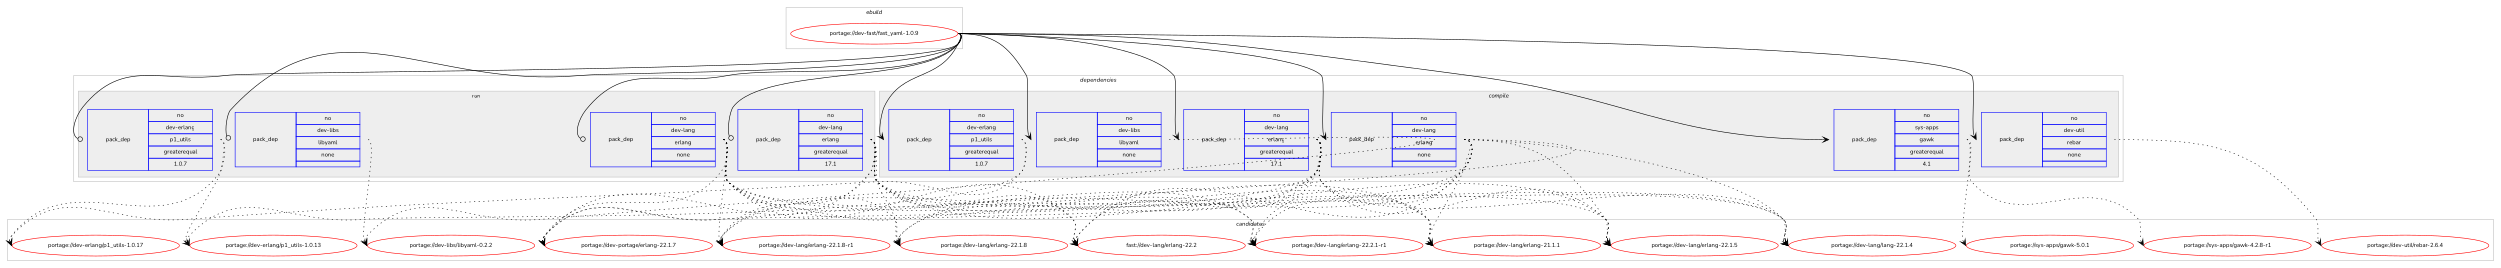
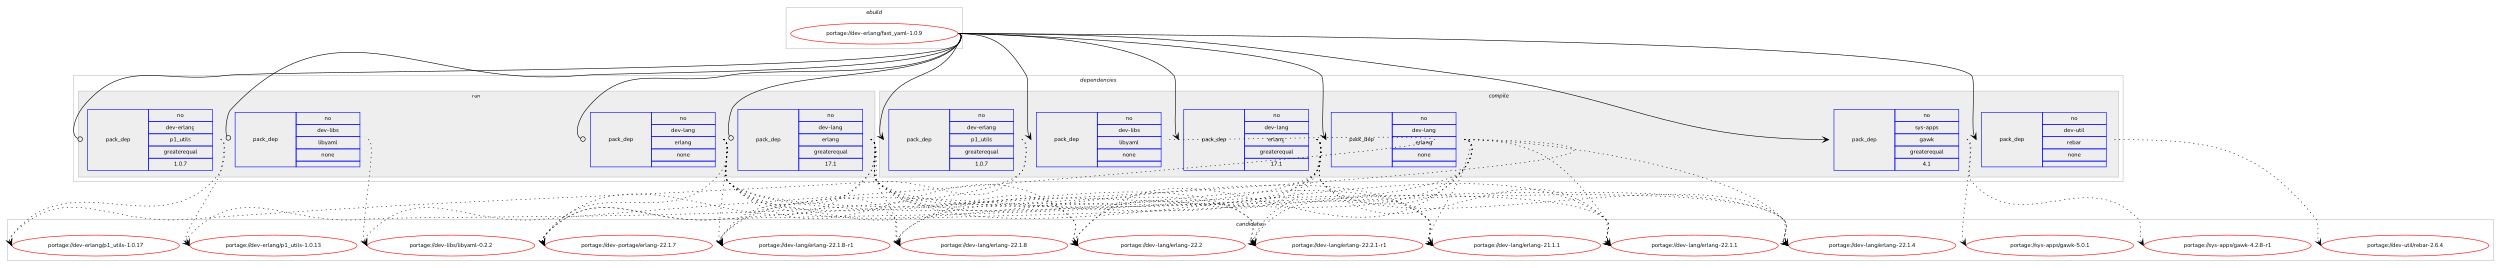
node "portage://dev-fast/fast_yaml-1.0.9": label "portage://dev-fast/fast_yaml-1.0.9" -> "portage://dev-erlang/fast_yaml-1.0.9"
node "fast://dev-lang/erlang-22.2": label "fast://dev-lang/erlang-22.2" -> "portage://dev-lang/erlang-22.2"
node "portage://dev-lang/erlang-22.1.5": label "portage://dev-lang/erlang-22.1.5" -> "portage://dev-lang/erlang-22.1.1"
node "portage://dev-lang/lang-22.1.4": label "portage://dev-lang/lang-22.1.4" -> "portage://dev-lang/erlang-22.1.4"
